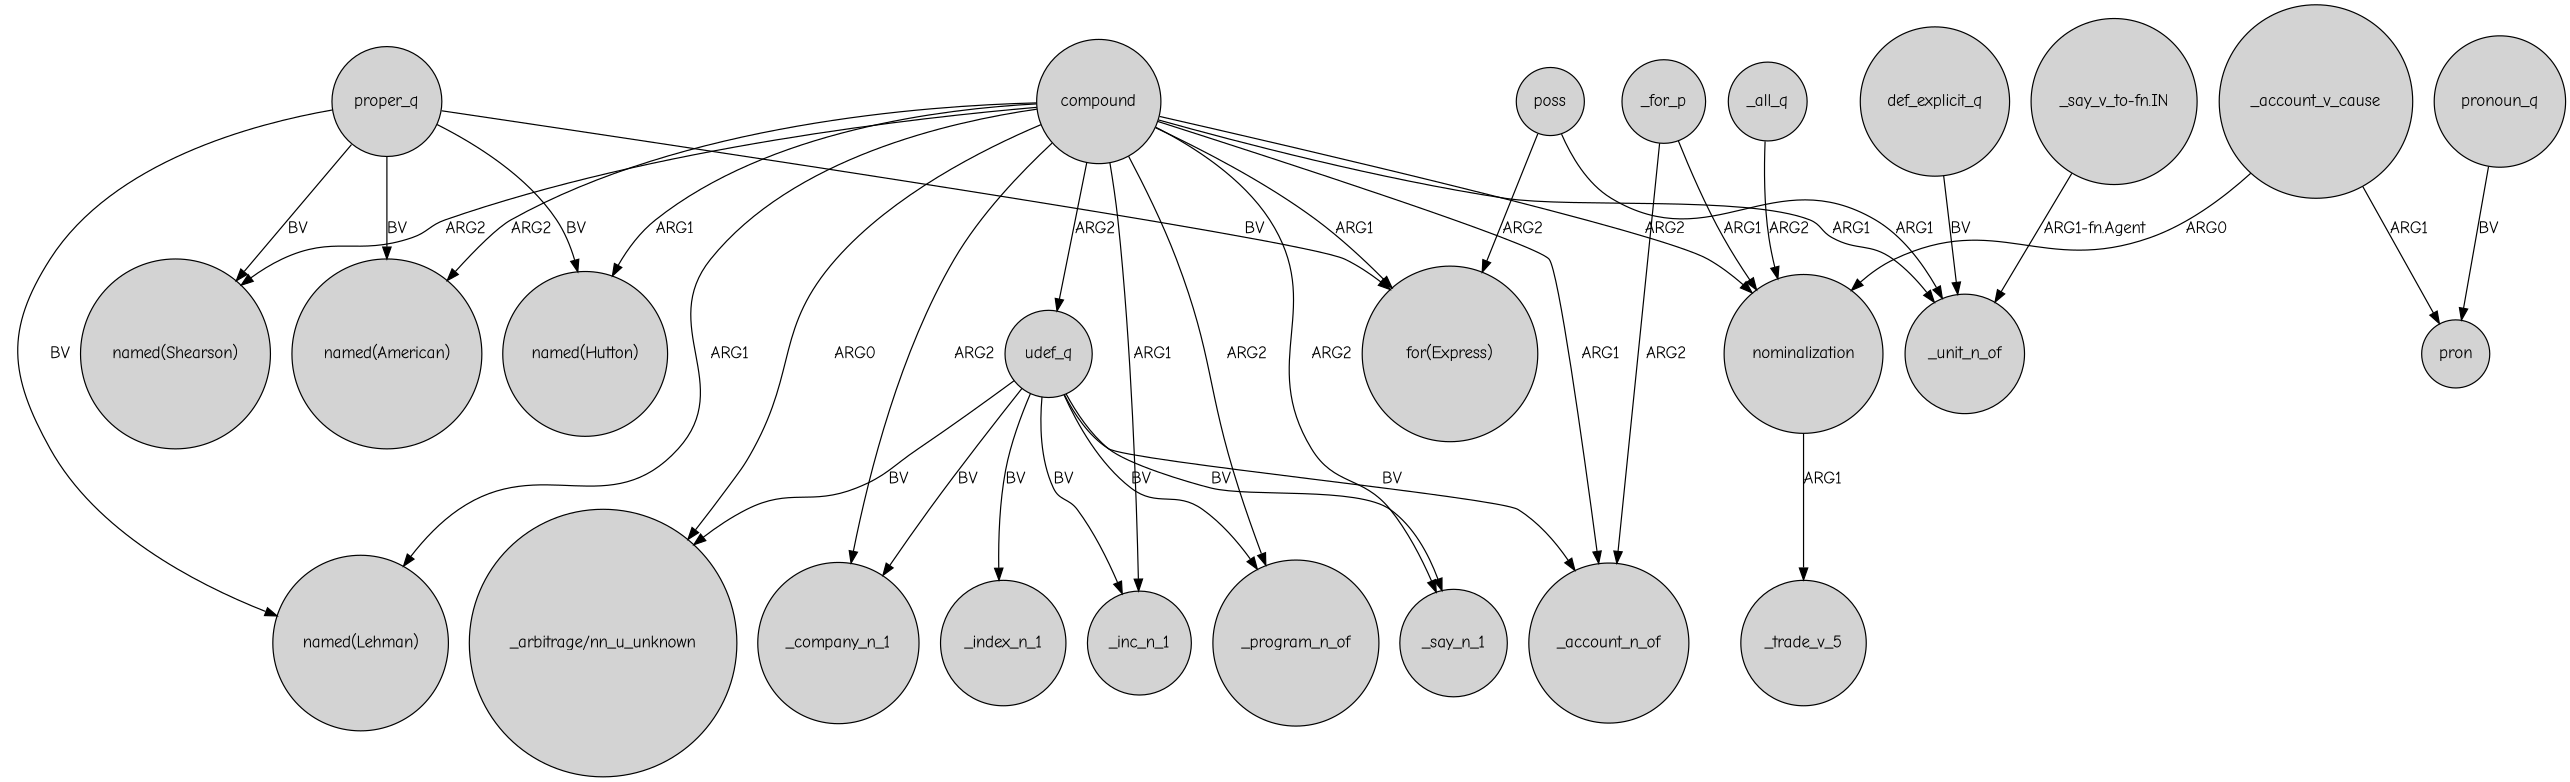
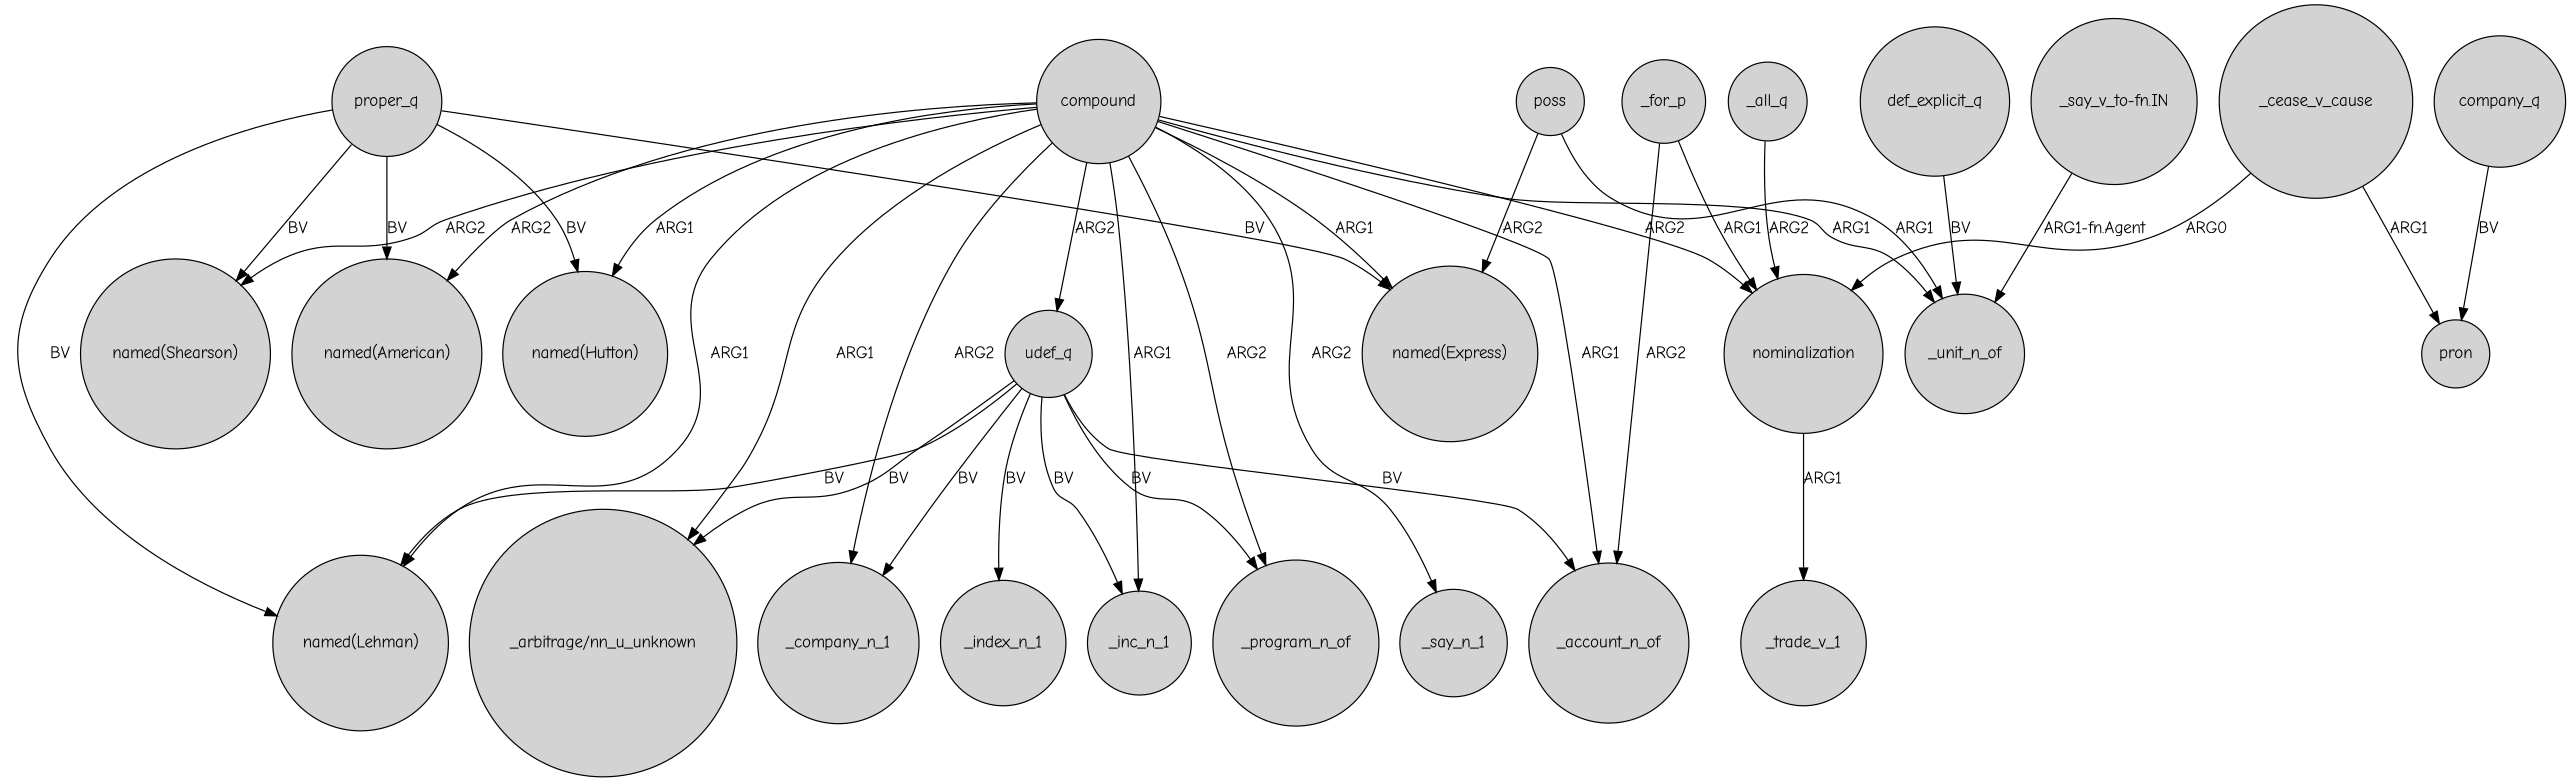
node "_account_v_cause": label "_account_v_cause" -> "_cease_v_cause"
node "pronoun_q": label "pronoun_q" -> "company_q"
edge "compound" -> "_arbitrage/nn_u_unknown": label "ARG0" -> "ARG1"
node "for(Express)": label "for(Express)" -> "named(Express)"
edge "udef_q" -> "_say_n_1": now "udef_q" -> "named(Lehman)"
node "_trade_v_5": label "_trade_v_5" -> "_trade_v_1"
